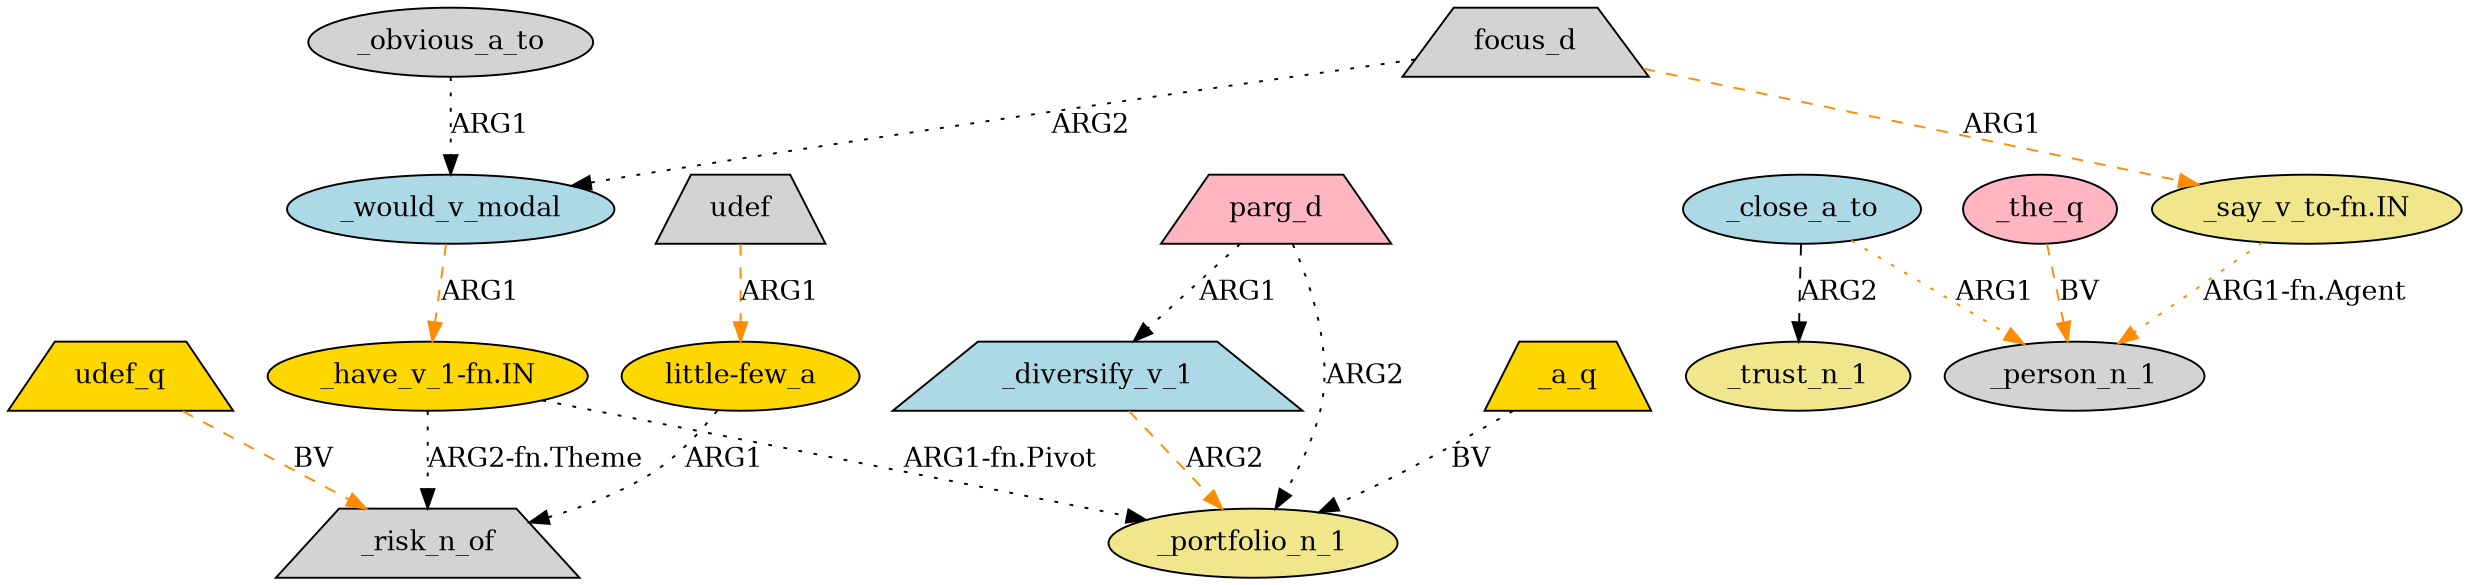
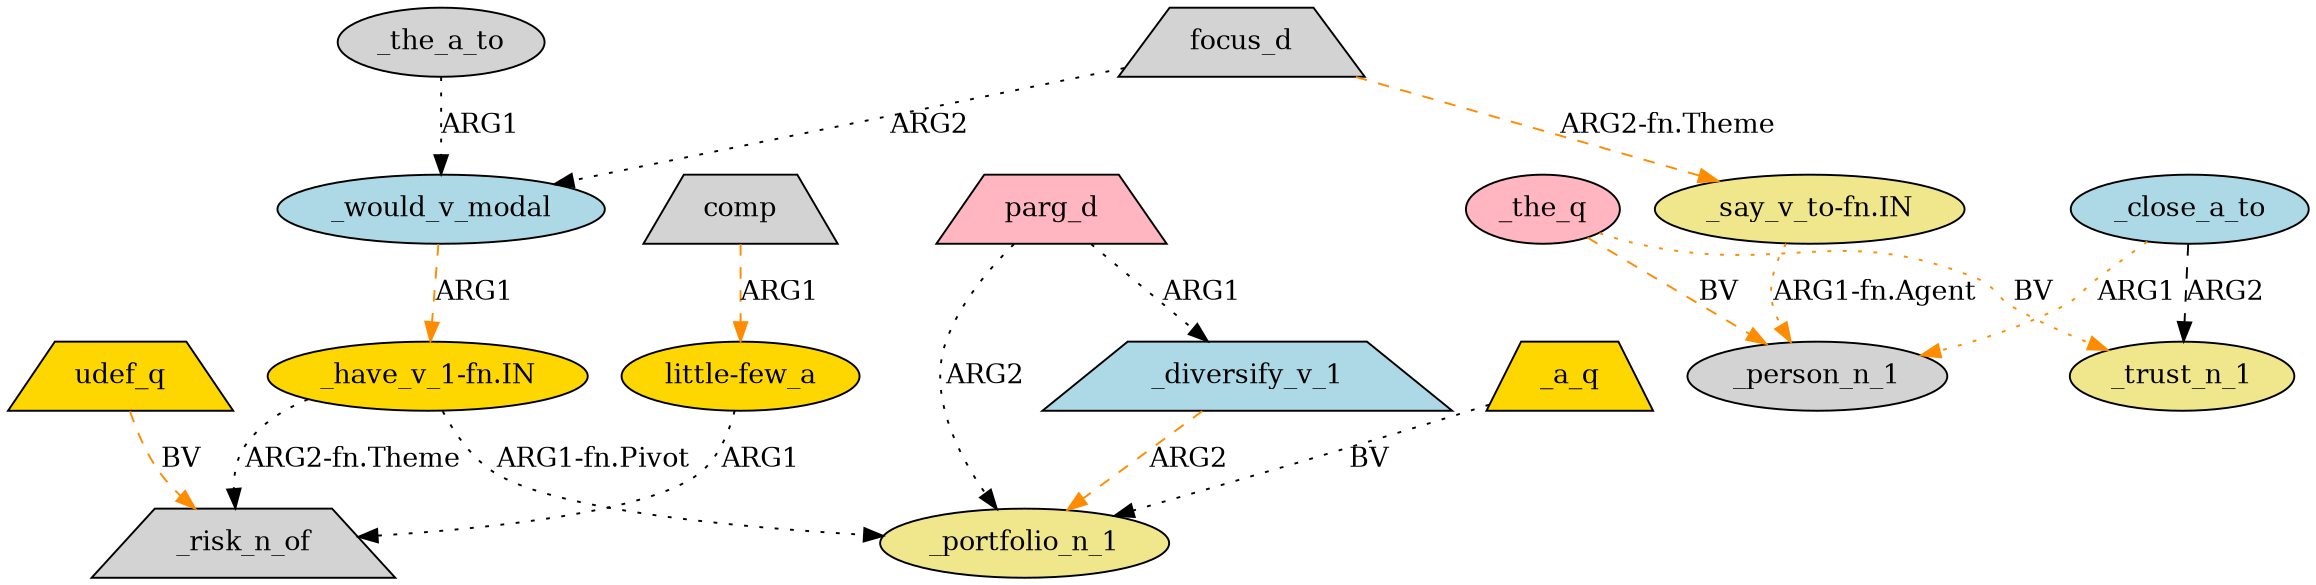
node "_obvious_a_to": label "_obvious_a_to" -> "_the_a_to"
edge "focus_d" -> "_say_v_to-fn.IN": label "ARG1" -> "ARG2-fn.Theme"
node "udef": label "udef" -> "comp"
edge "_the_q" -> "_trust_n_1": added, label "BV"
